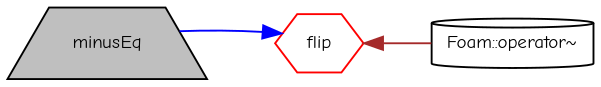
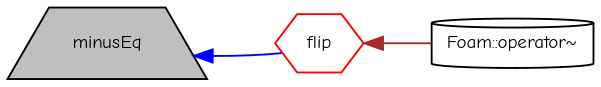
edge "minusEq" -> "flip": reversed
